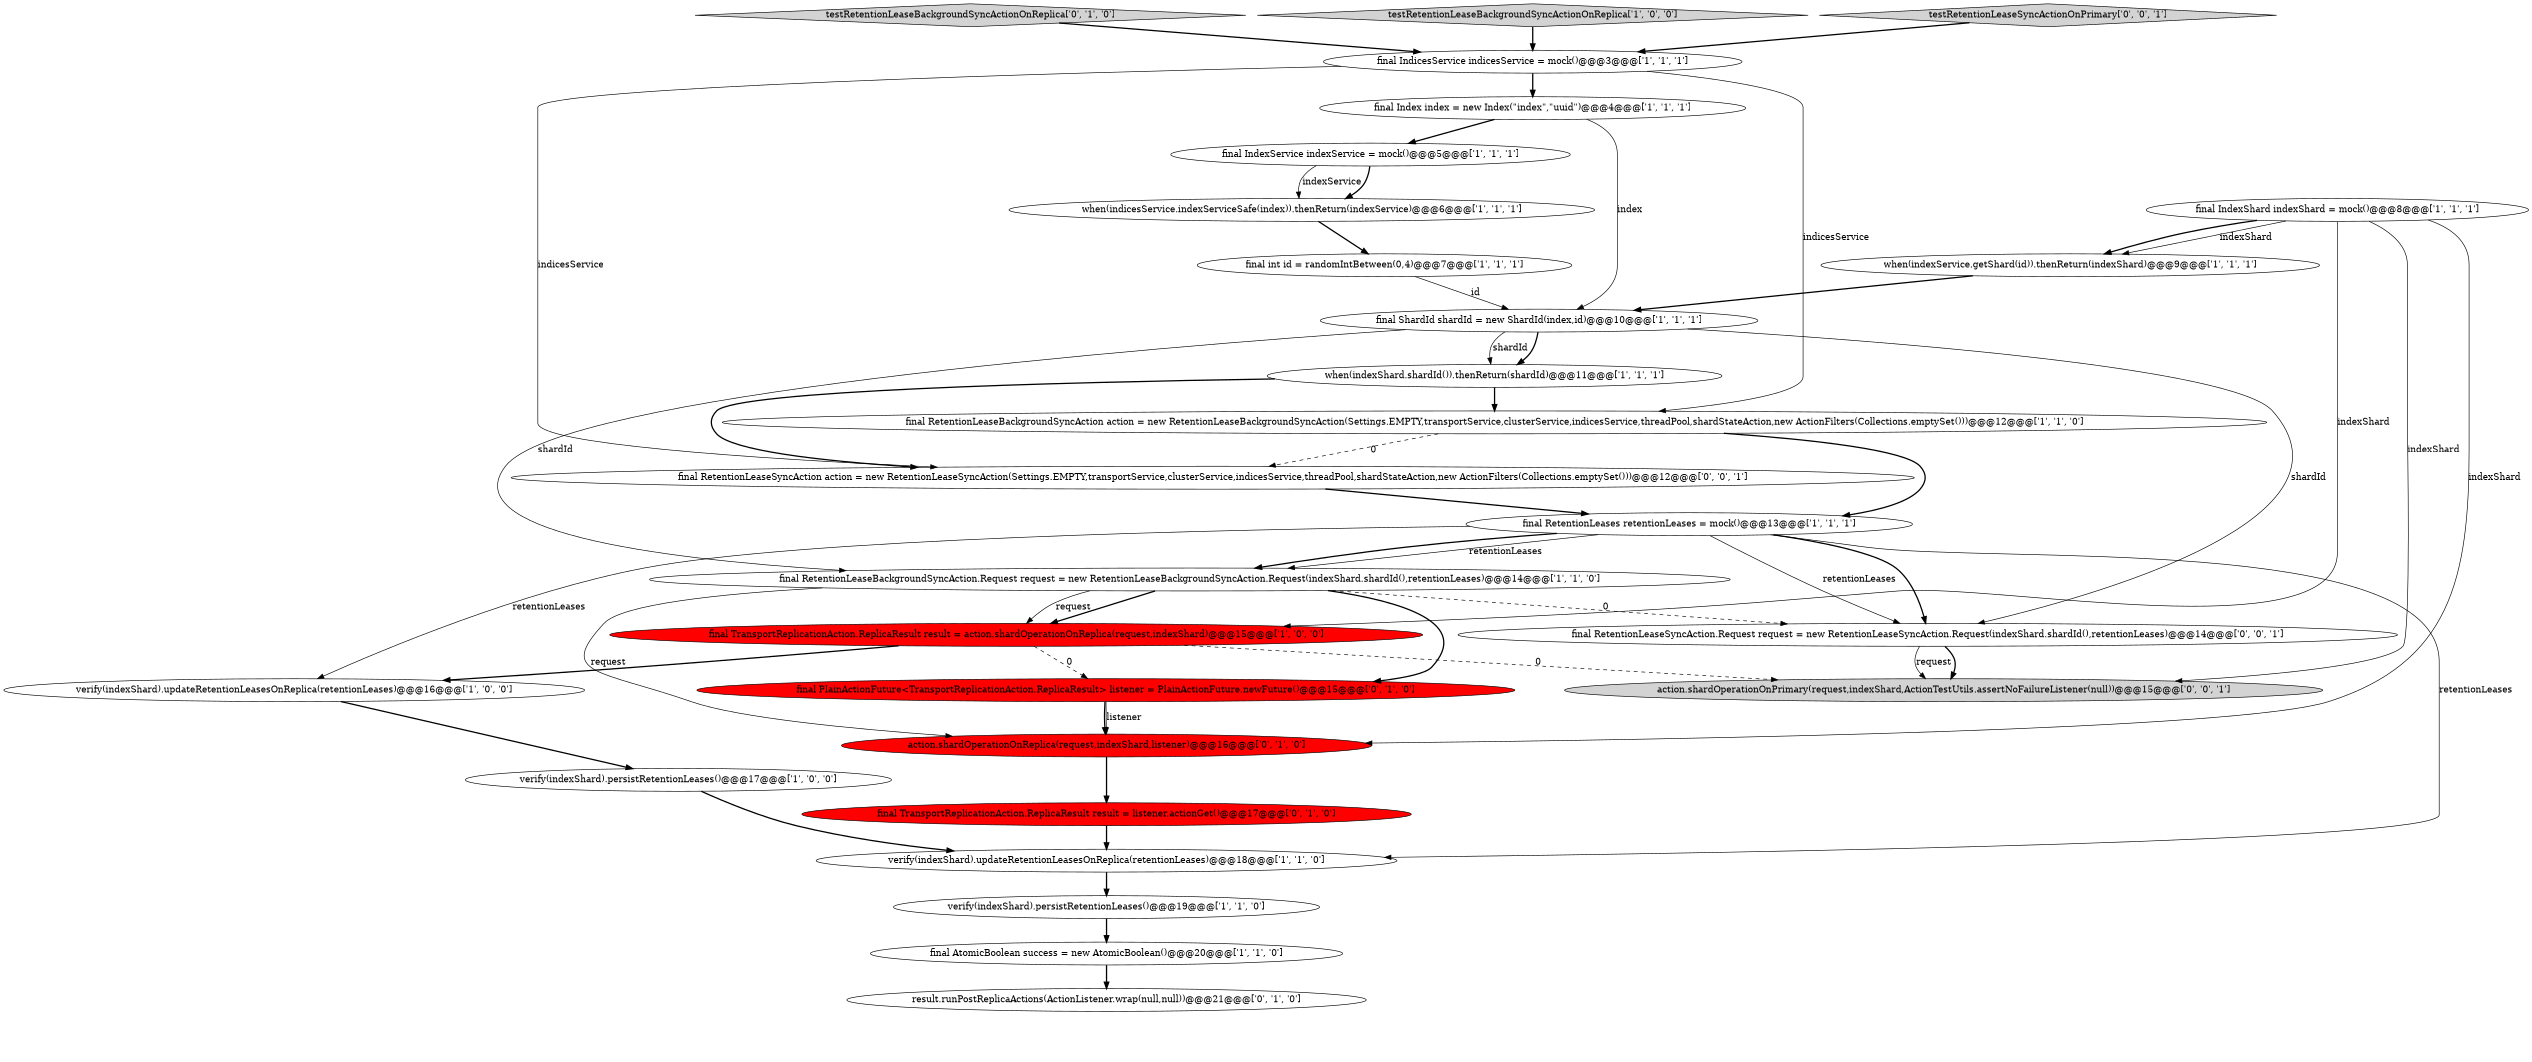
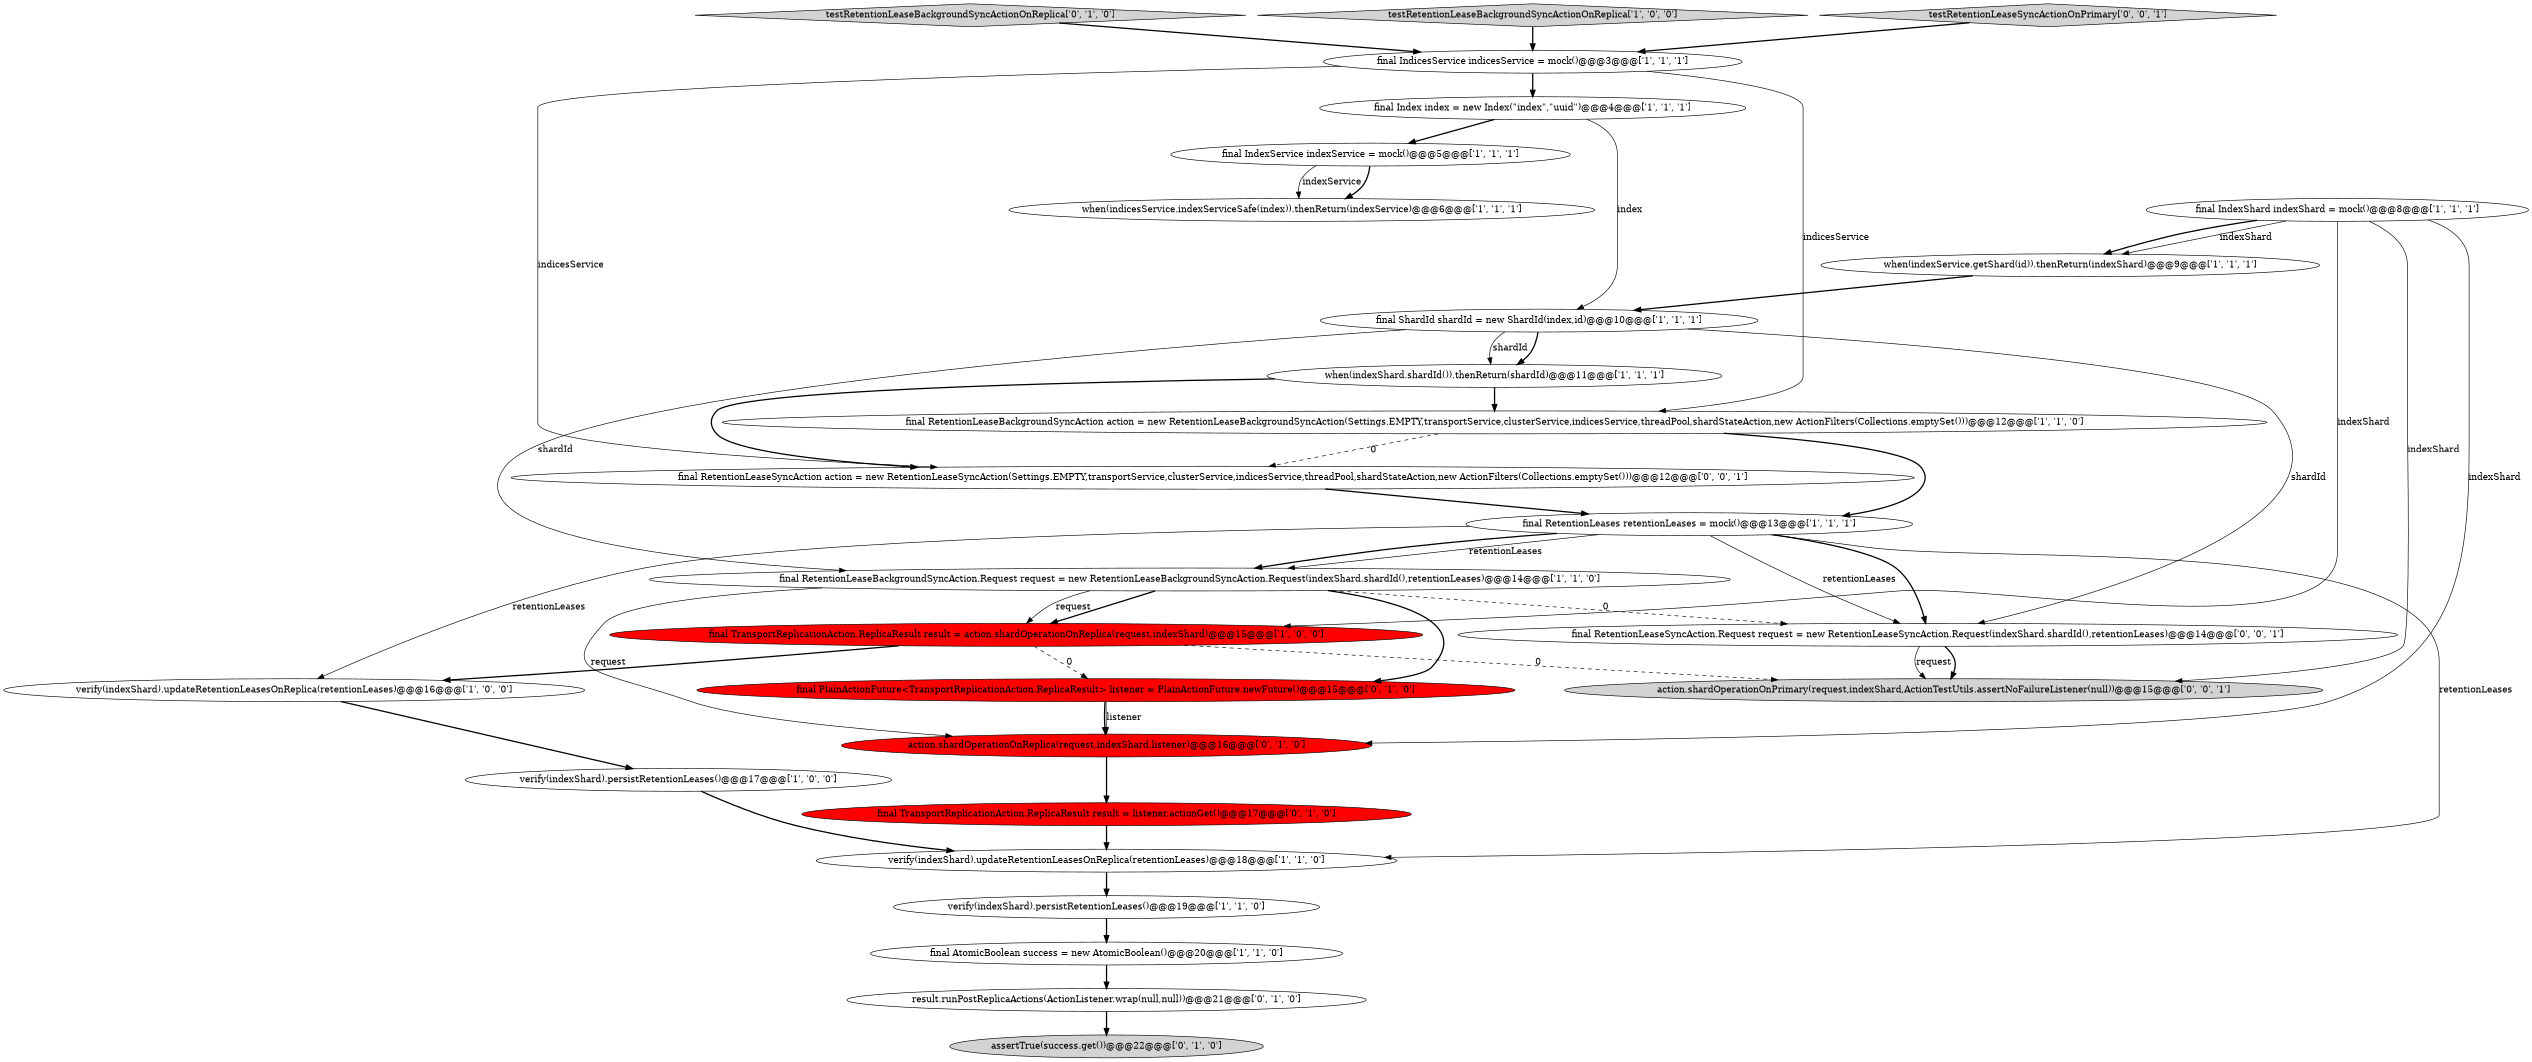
node "final int id = randomIntBetween(0,4)@@@7@@@['1', '1', '1']": removed
node "assertTrue(success.get())@@@22@@@['0', '1', '0']": added
